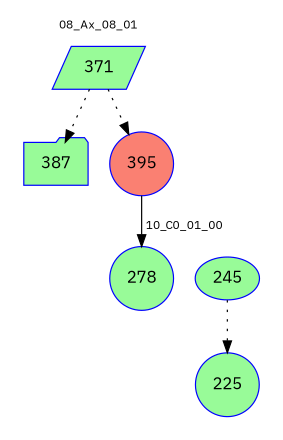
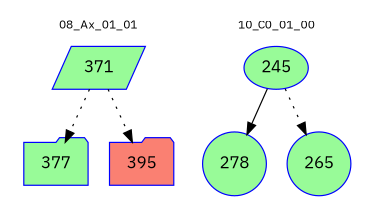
cluster "08_Ax_08_01": label "08_Ax_08_01" -> "08_Ax_01_01"
node "387": label "387" -> "377"
node "395": shape circle -> folder
edge "395" -> "278": now "245" -> "278"
node "225": label "225" -> "265"
